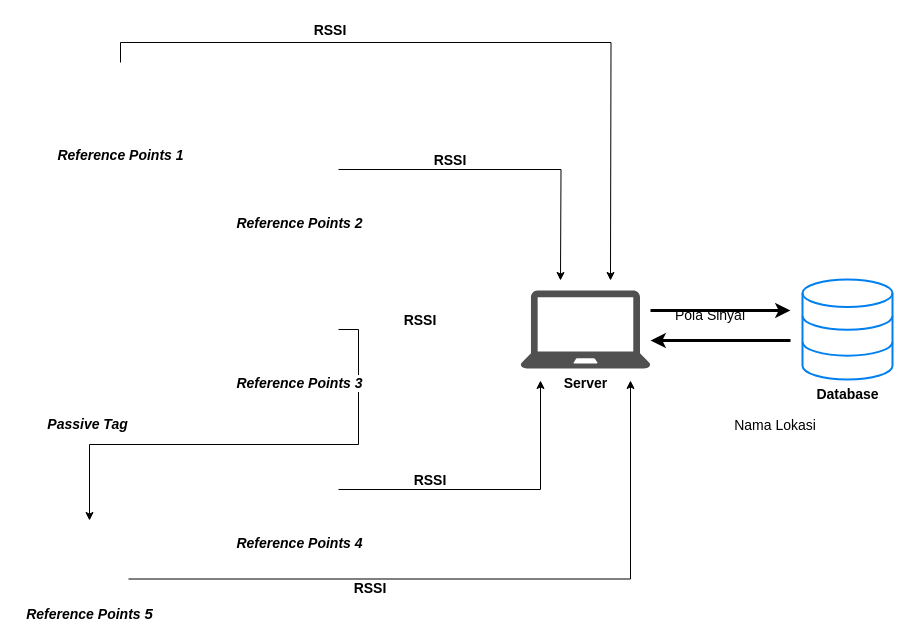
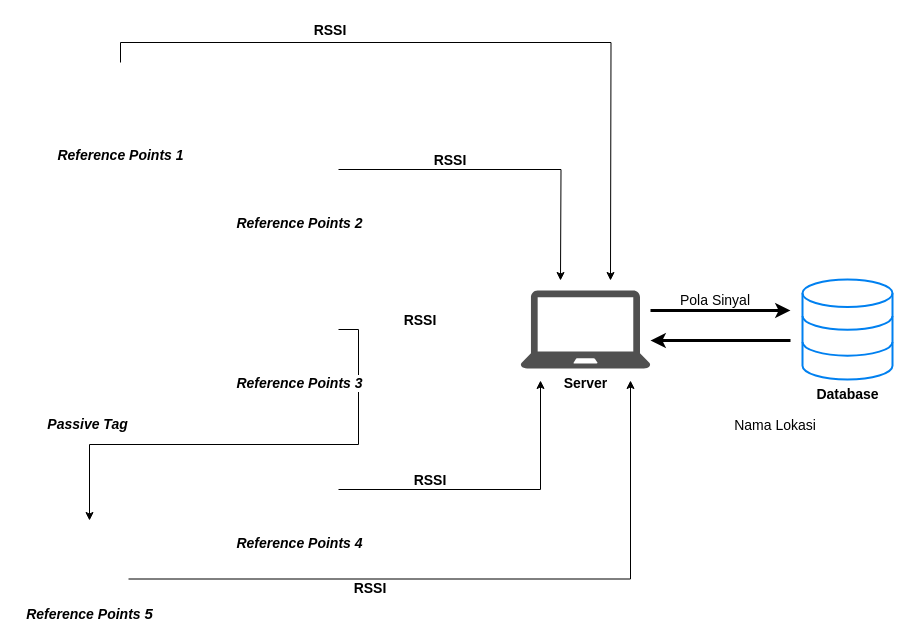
node "Pola Sinyal": moved (711, 316) -> (716, 301)
